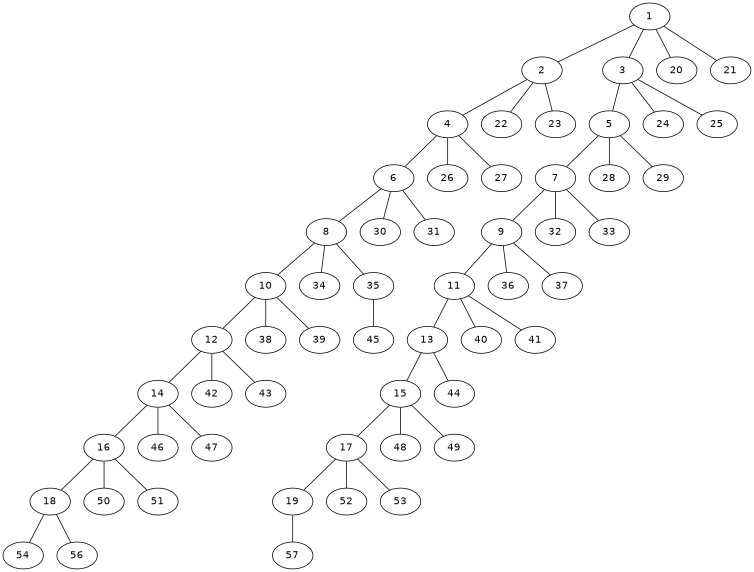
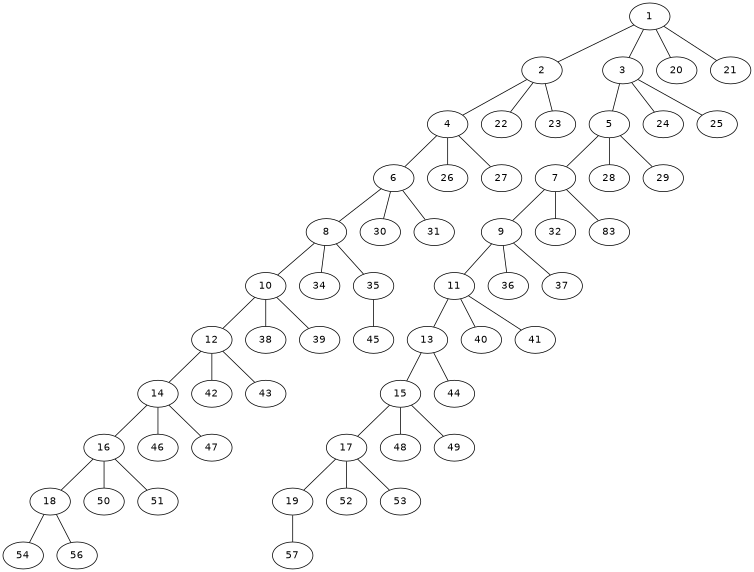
node "33": label "33" -> "83"
